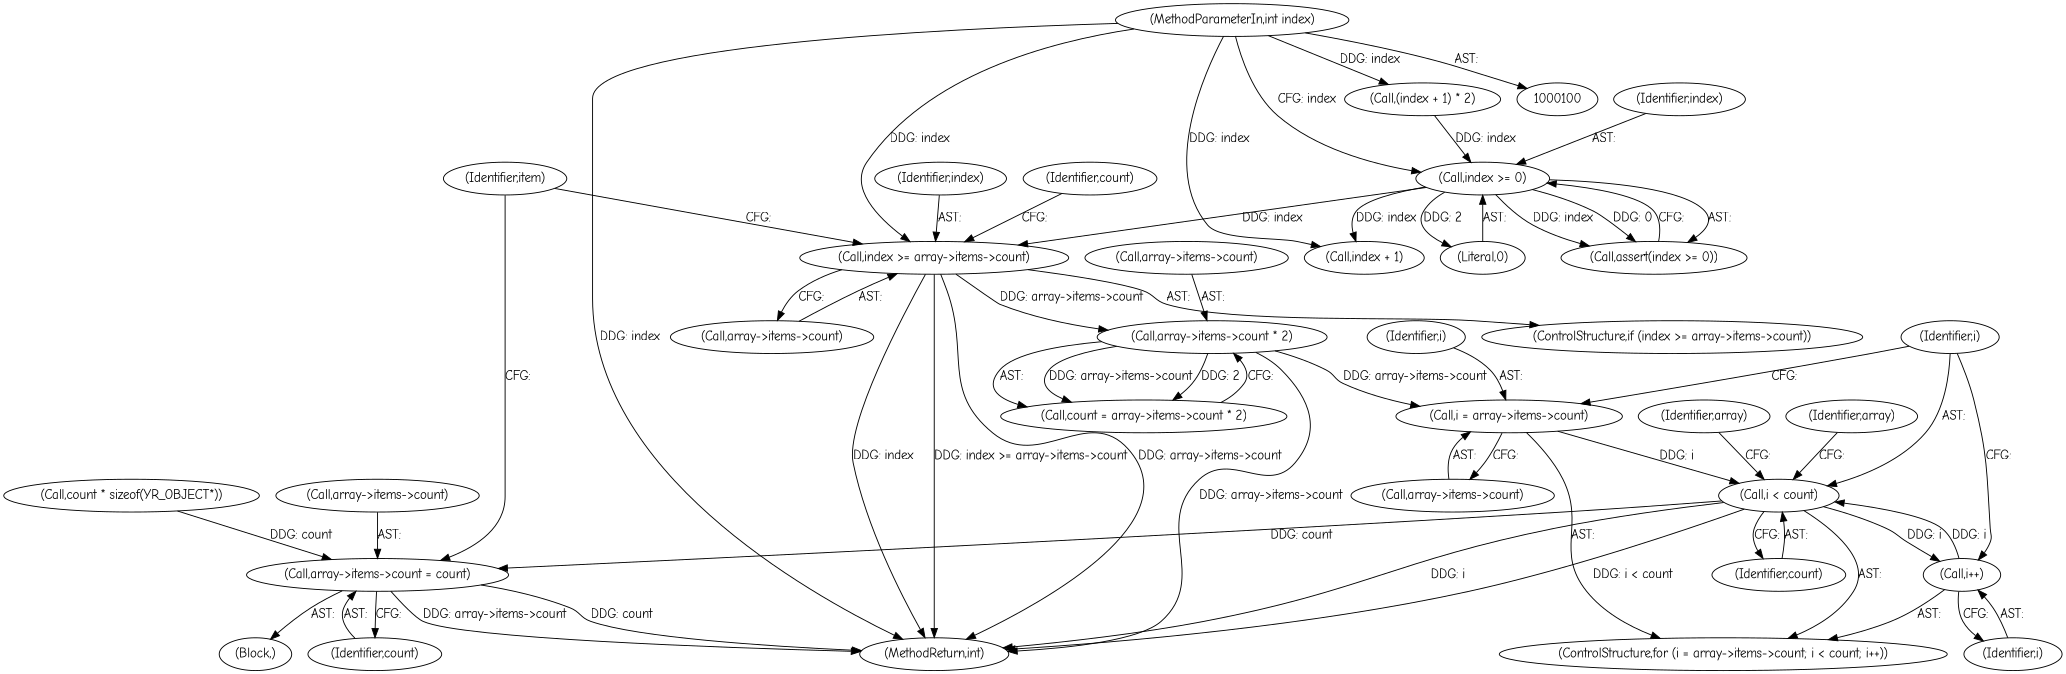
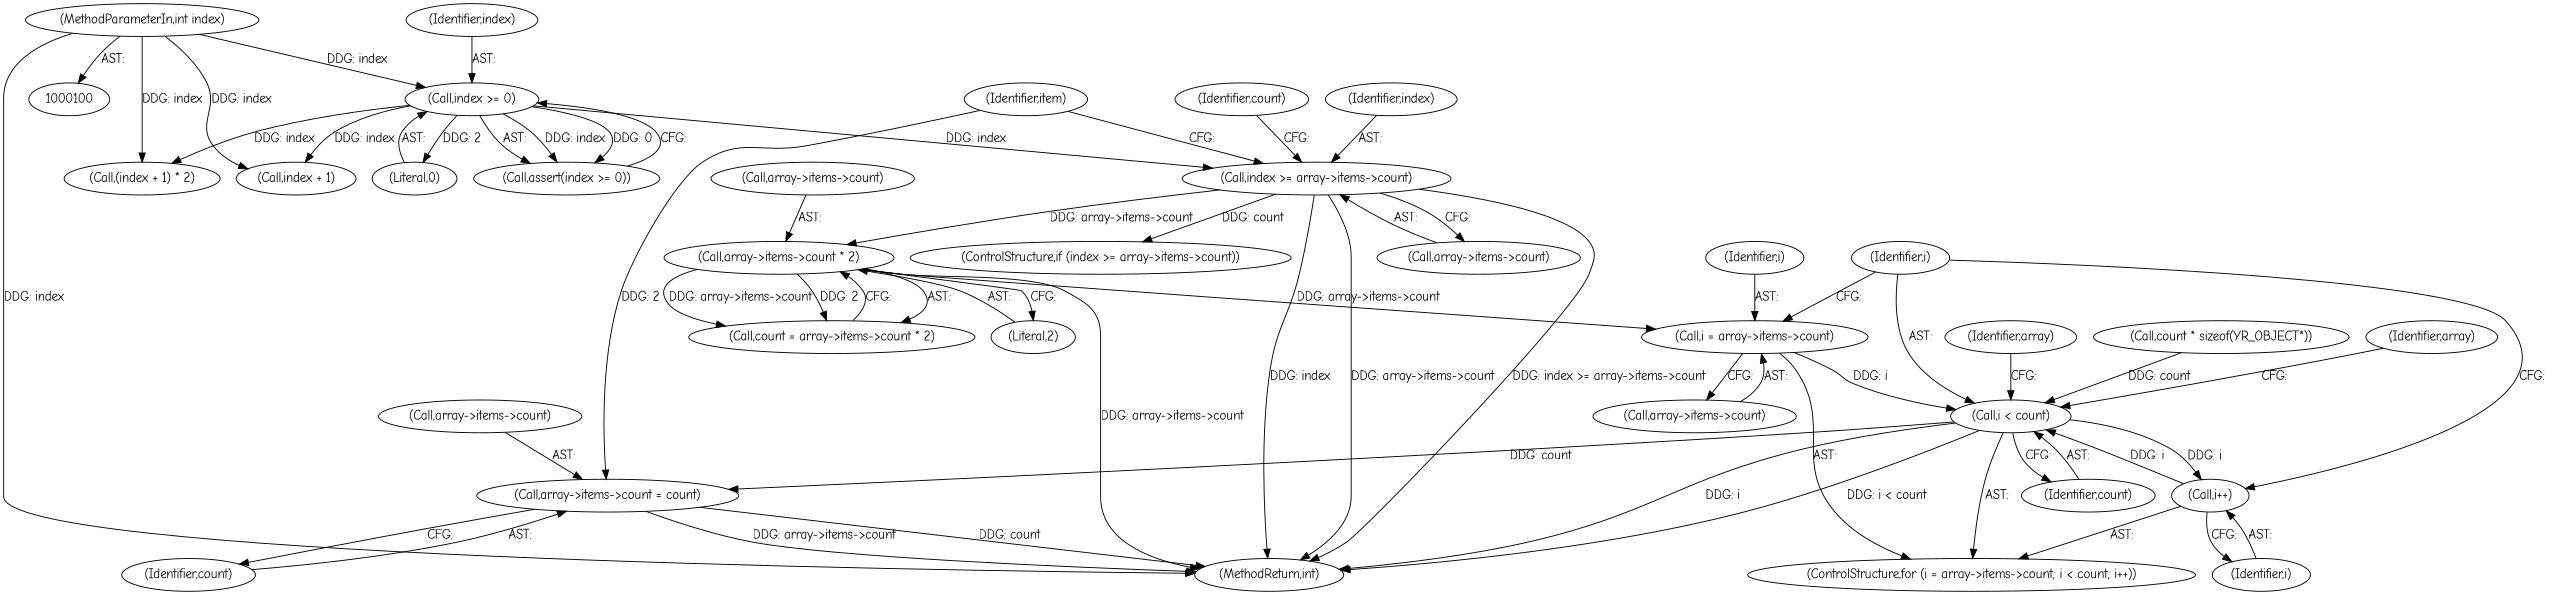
edge "(MethodParameterIn,int index)" -> "(Call,index >= array->items->count)": removed, label "DDG: index"
edge "(MethodParameterIn,int index)" -> "(Call,index >= 0)": label "CFG: index" -> "DDG: index"
edge "(Call,(index + 1) * 2)" -> "(Call,index >= 0)": reversed
edge "(Call,index >= array->items->count)" -> "(ControlStructure,if (index >= array->items->count))": label "AST: " -> "DDG: count"
node "(Literal,2)": added
edge "(Identifier,item)" -> "(Call,array->items->count = count)": label "CFG: " -> "DDG: 2"
edge "(Call,count * sizeof(YR_OBJECT*))" -> "(Call,array->items->count = count)": now "(Call,count * sizeof(YR_OBJECT*))" -> "(Call,i < count)"
node "(Block,)": removed
